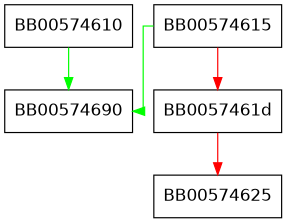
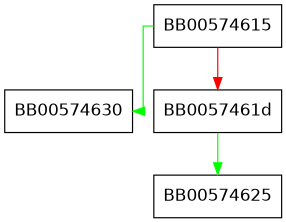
node "BB00574610": removed
node "BB00574690": label "BB00574690" -> "BB00574630"
edge "BB0057461d" -> "BB00574625": color red -> green
